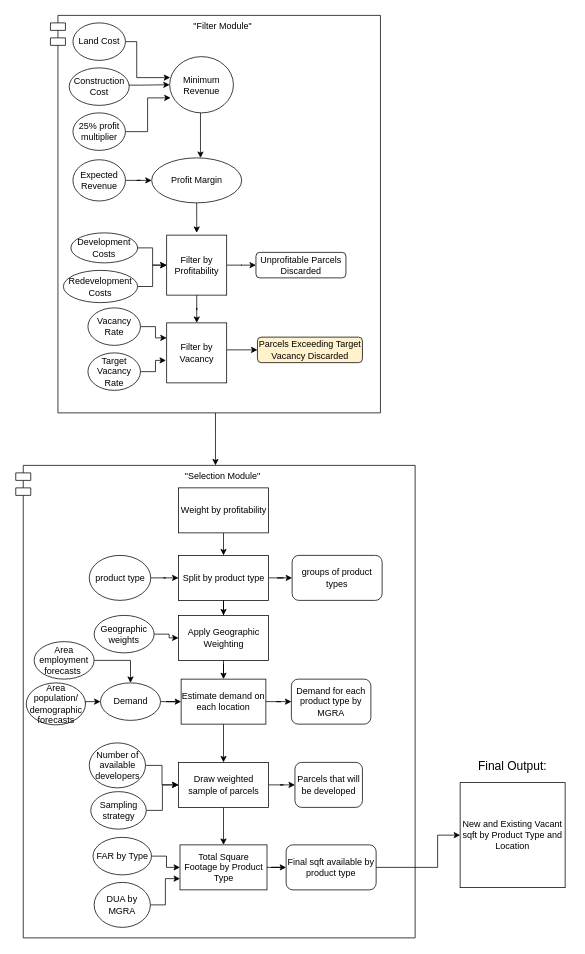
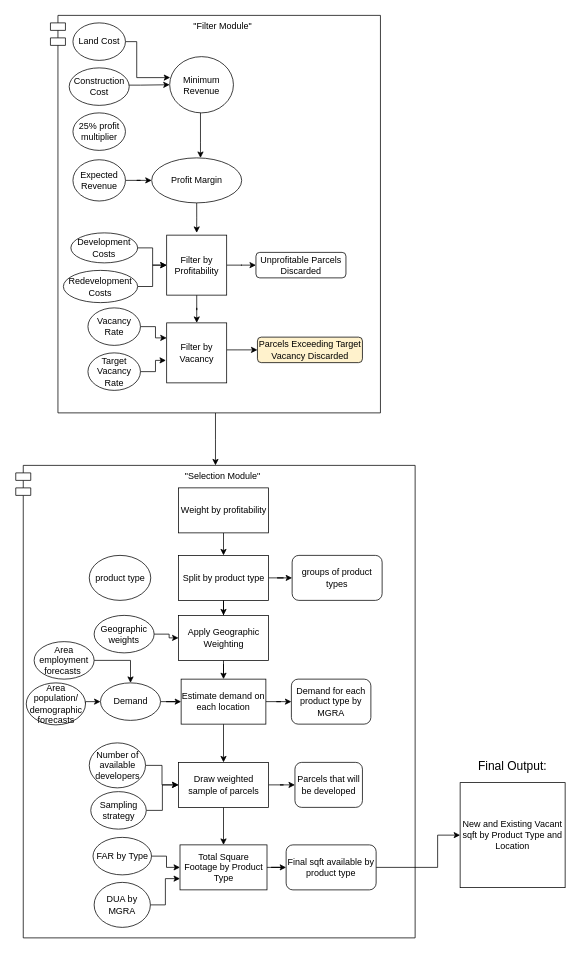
edge "25% profit multiplier" -> "Minimum Revenue": removed
edge "product type" -> "Split by product type": removed
